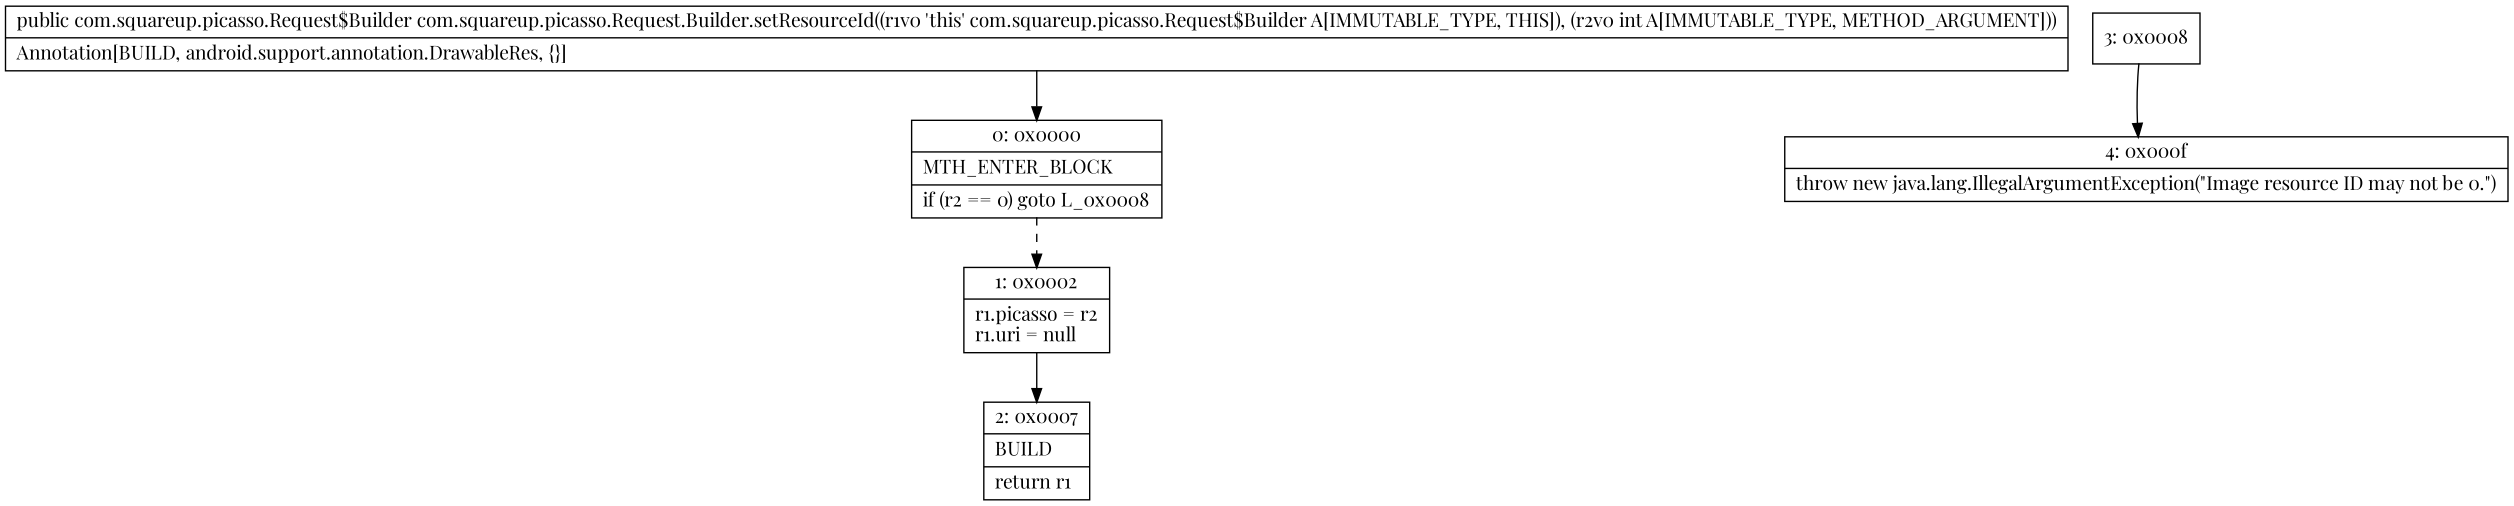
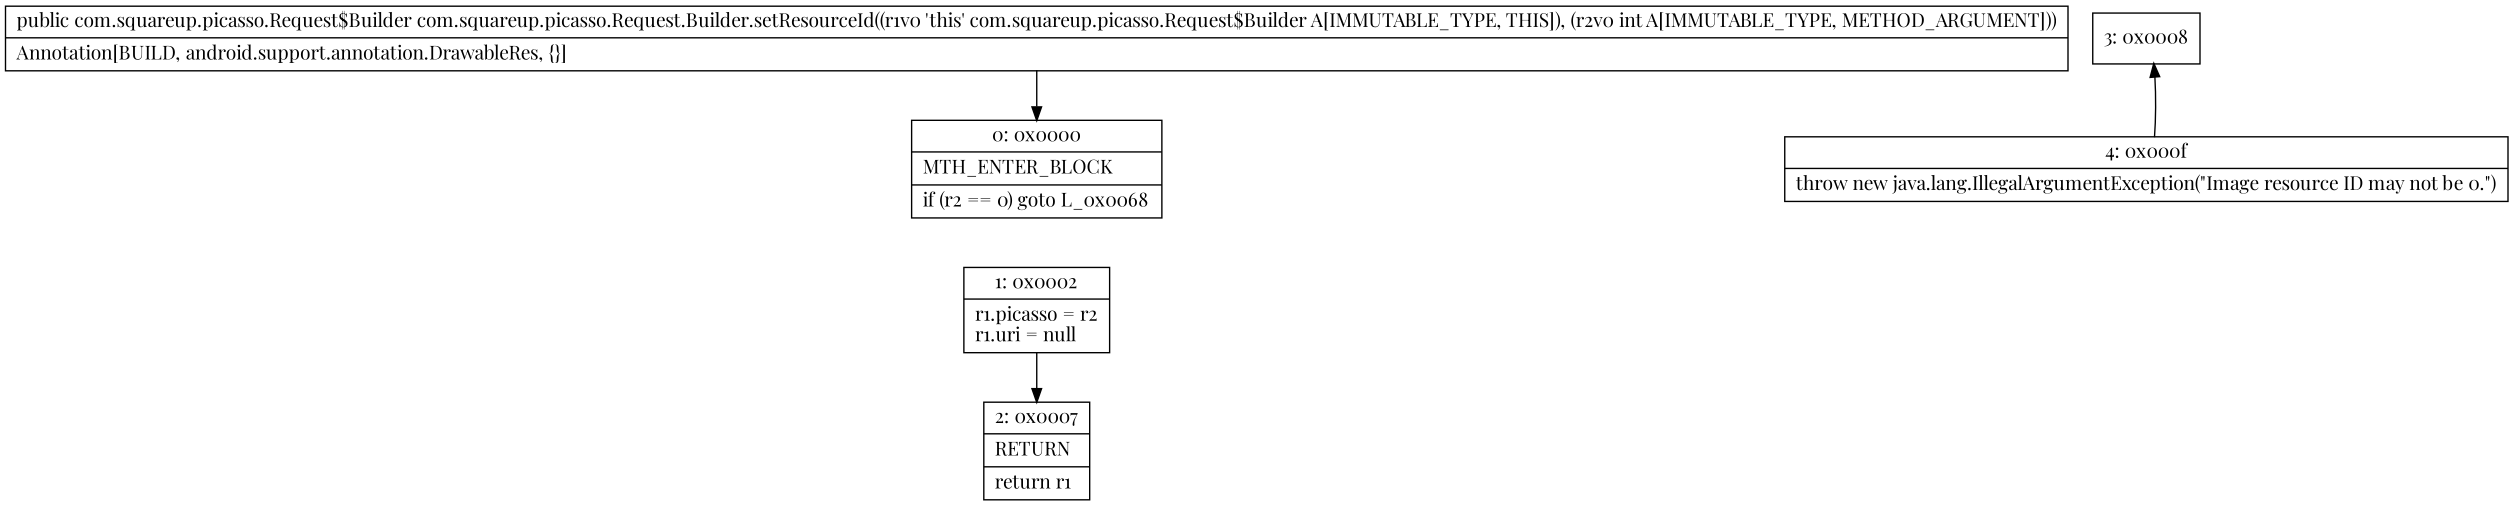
edge "3: 0x0008" -> "4: 0x000f": reversed
node "0: 0x0000": text "if (r2 == 0) goto L_0x0008" -> "if (r2 == 0) goto L_0x0068"
edge "0: 0x0000" -> "1: 0x0002": removed
node "2: 0x0007": text "BUILD" -> "RETURN"
